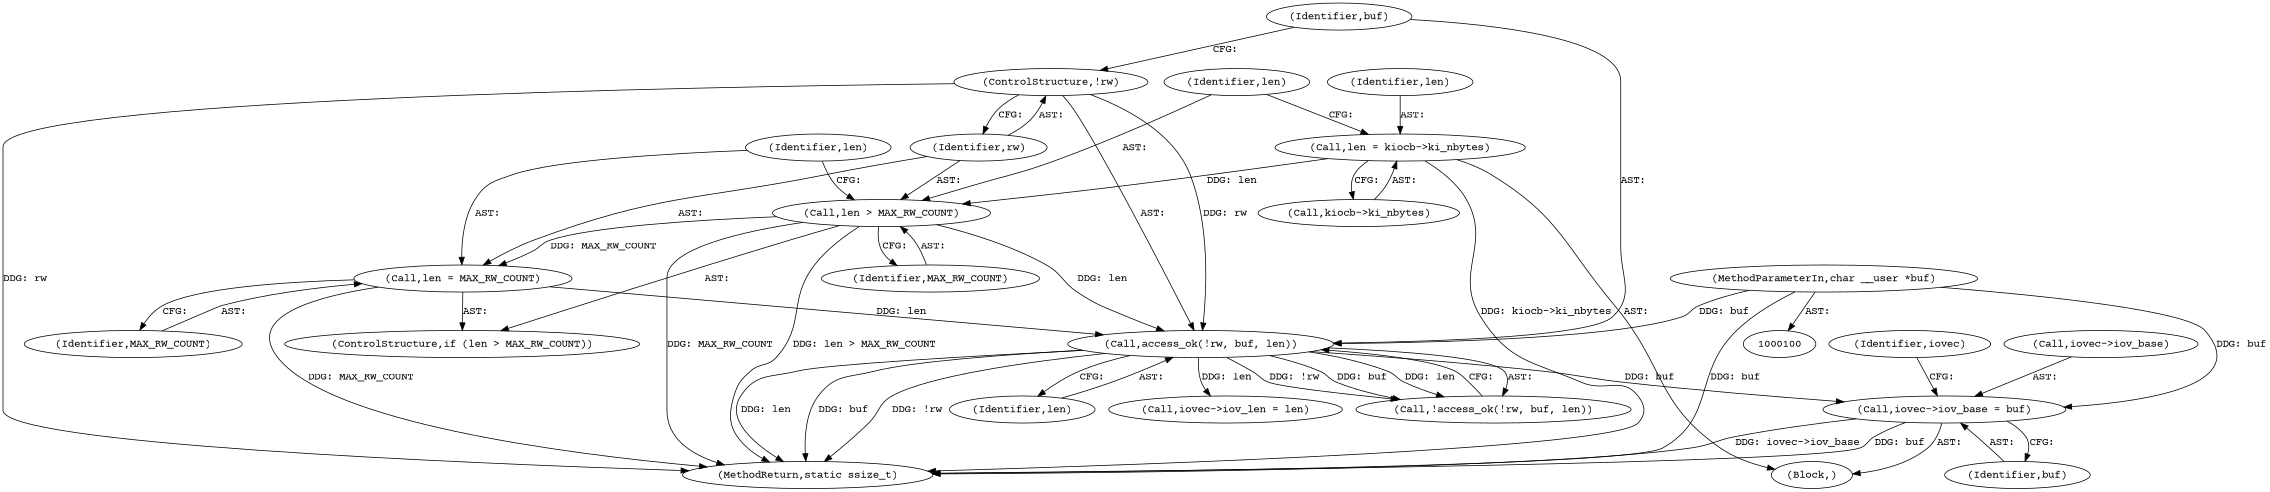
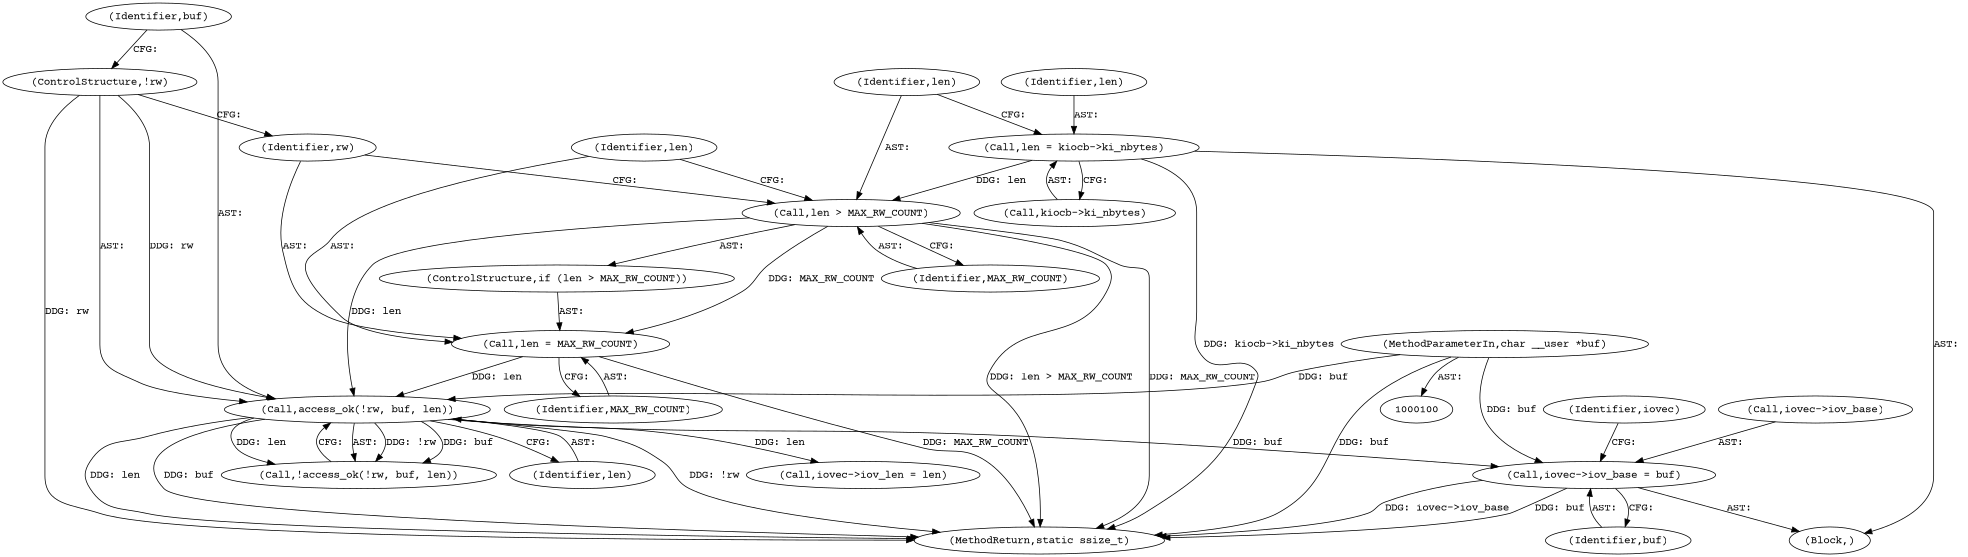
edge "(Identifier,rw)" -> "(ControlStructure,!rw)": removed, label "AST:"
edge "(Identifier,rw)" -> "(Call,len > MAX_RW_COUNT)": label "AST: " -> "CFG: "
edge "(Call,len = MAX_RW_COUNT)" -> "(ControlStructure,if (len > MAX_RW_COUNT))": reversed
